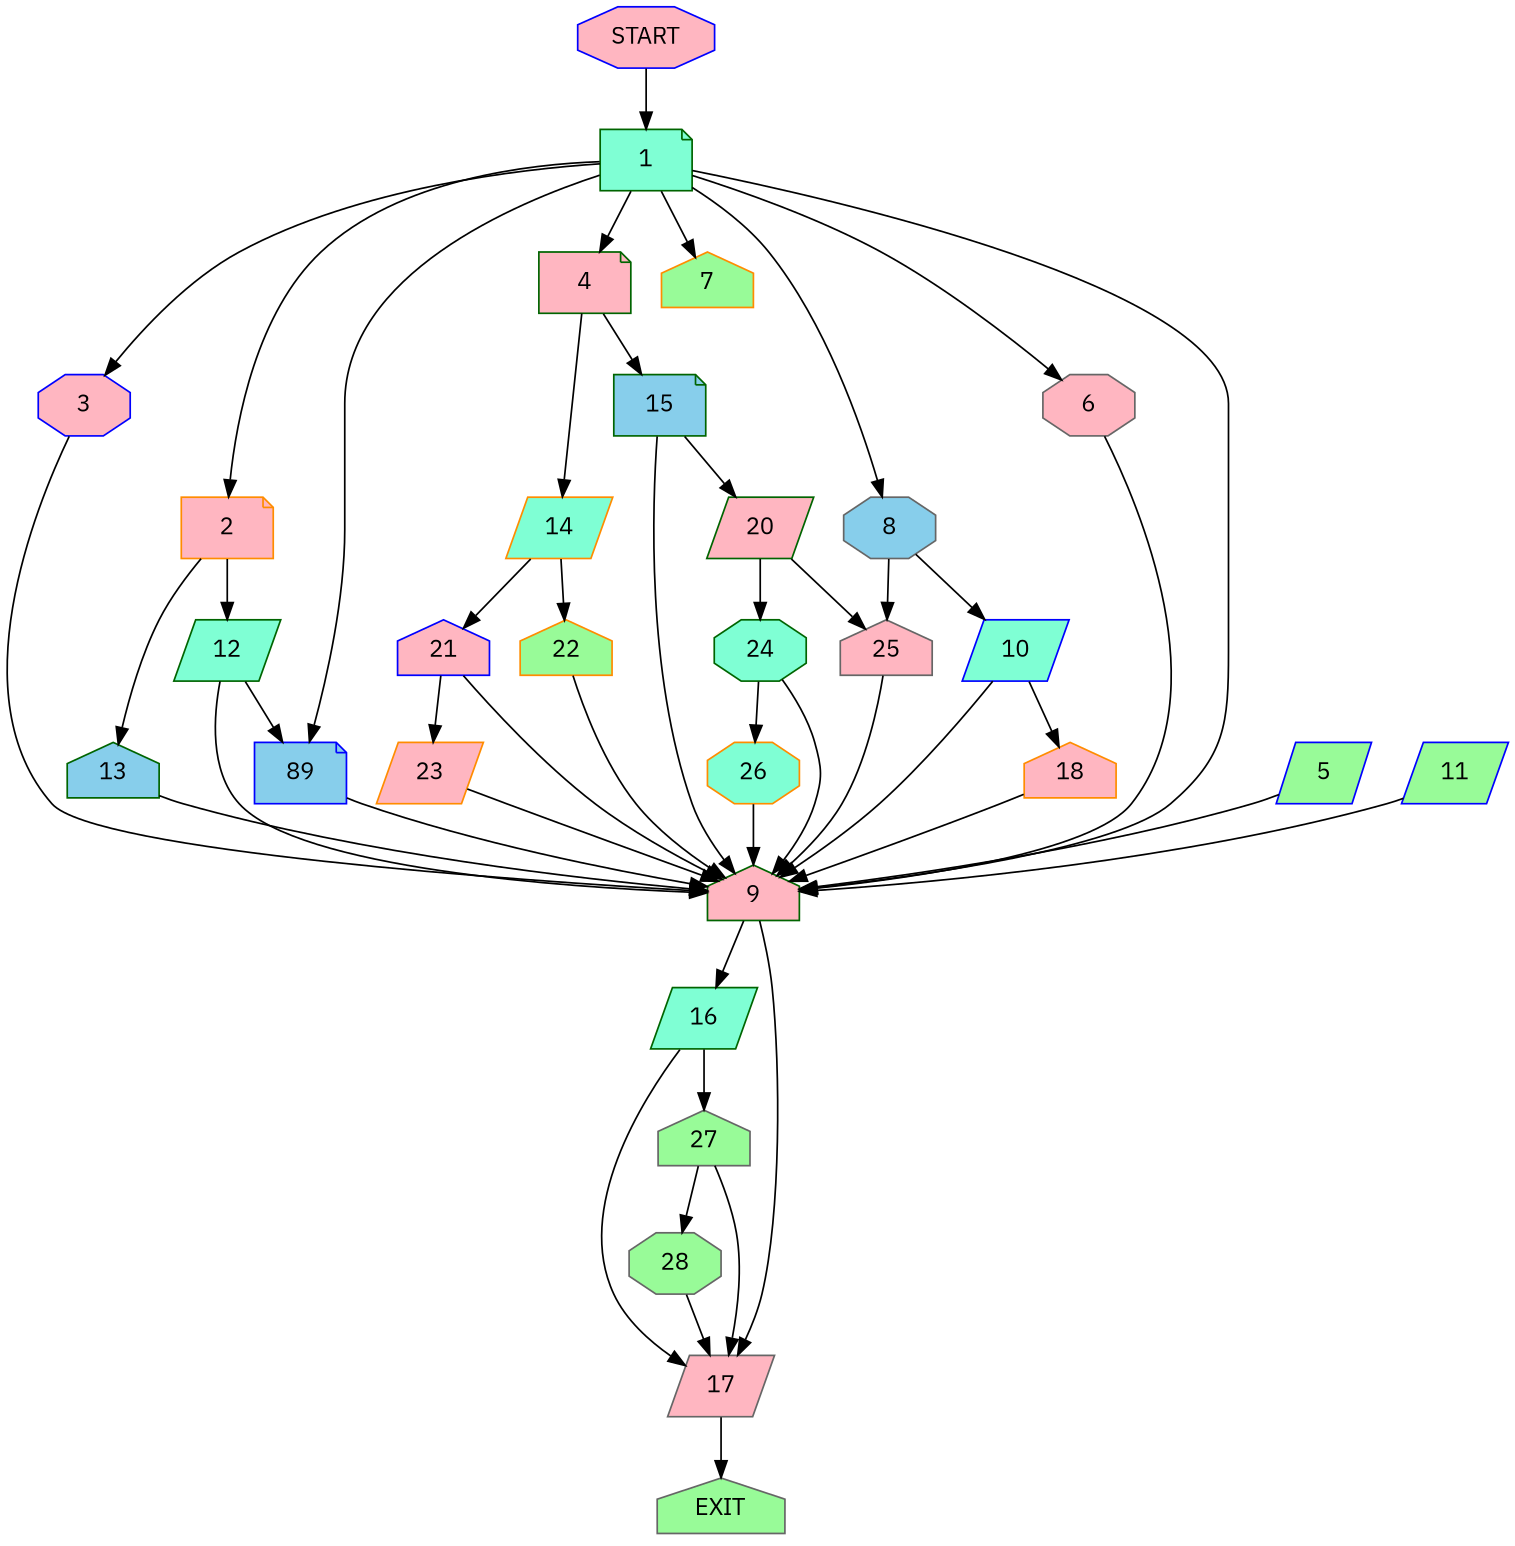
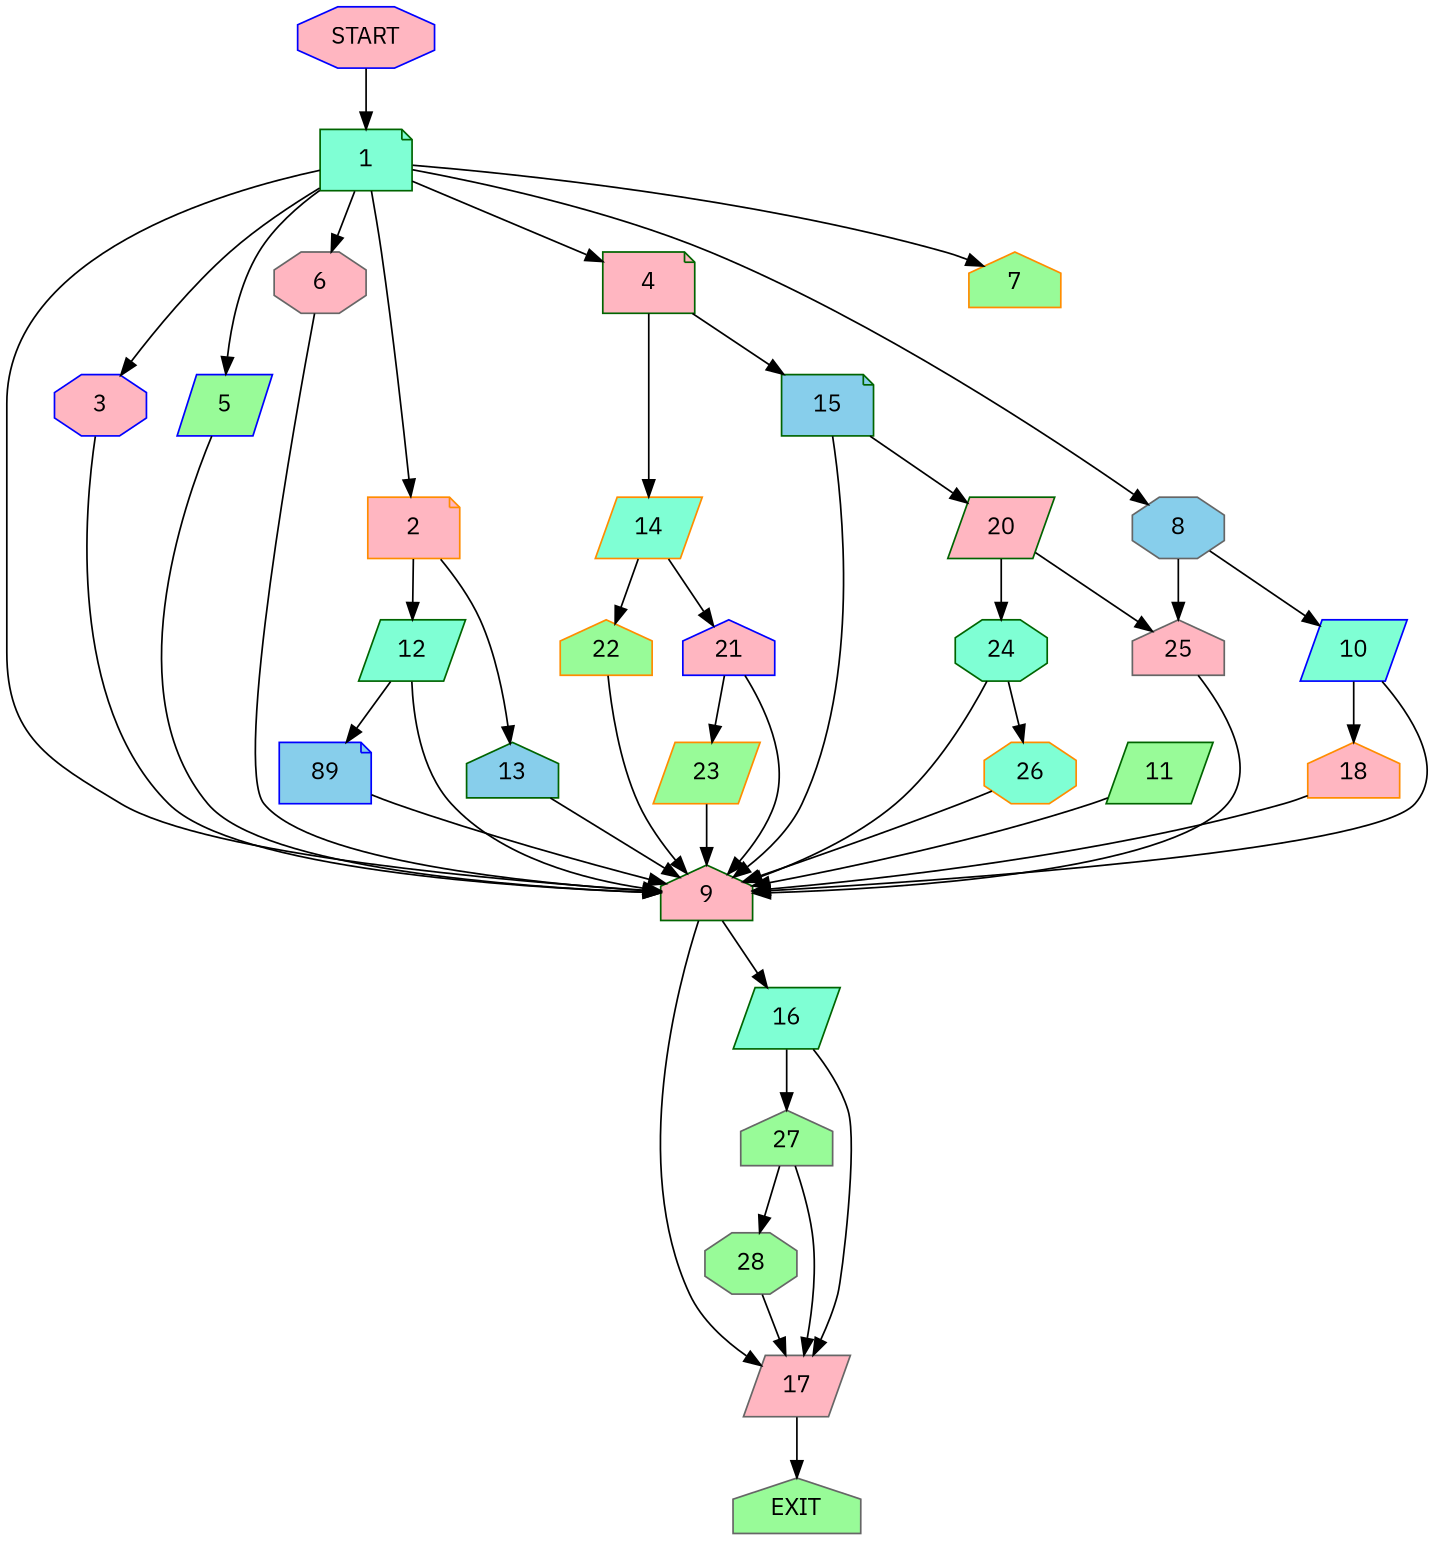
edge "1" -> "89": now "1" -> "5"
node "23": fillcolor lightpink -> palegreen
node "11": color blue -> darkgreen
